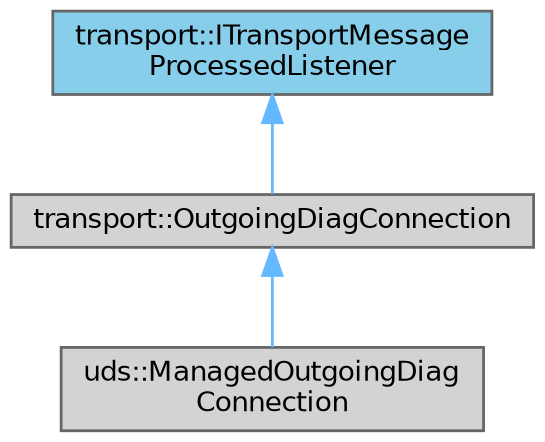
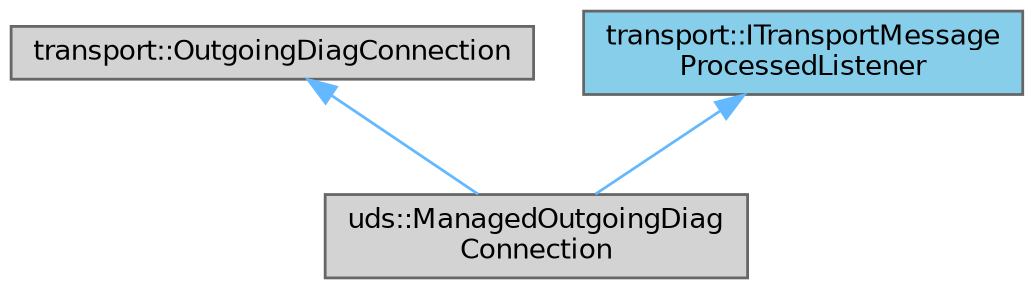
edge "transport::OutgoingDiagConnection" -> "transport::ITransportMessage ProcessedListener": now "uds::ManagedOutgoingDiag Connection" -> "transport::ITransportMessage ProcessedListener"
